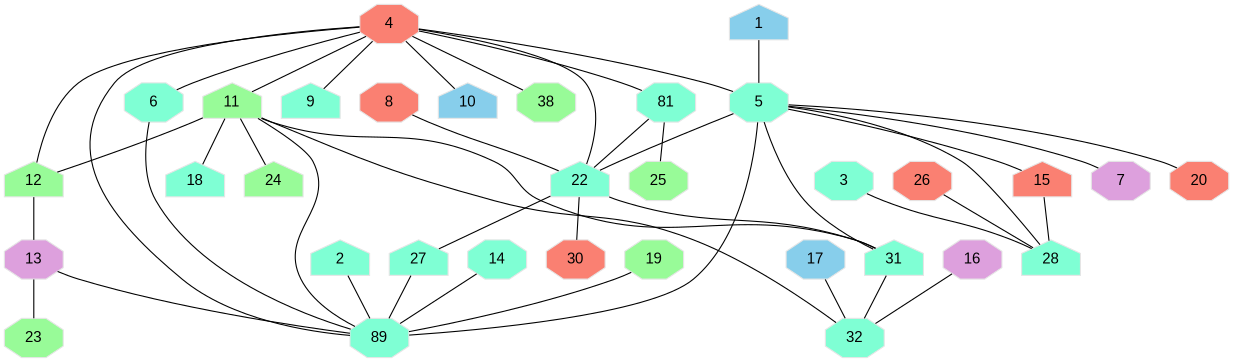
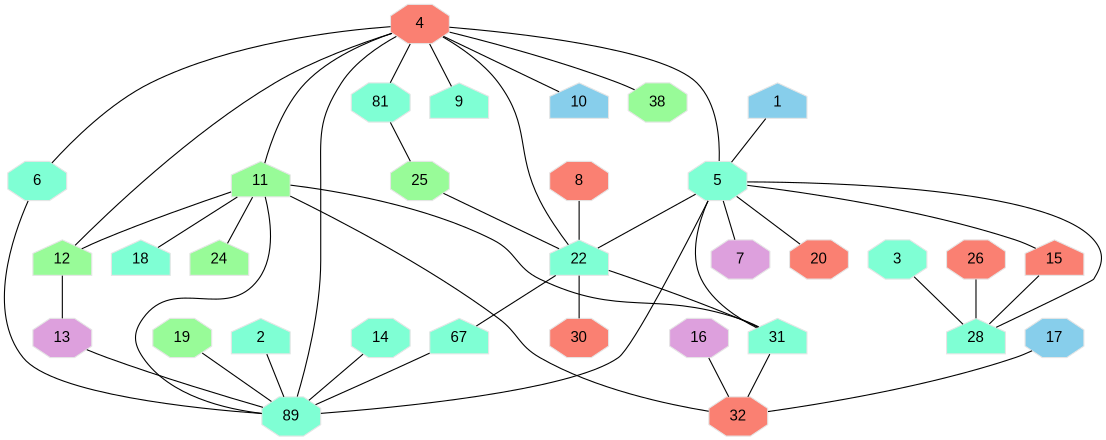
edge "81" -- "22": now "25" -- "22"
node "27": label "27" -> "67"
node "23": removed
node "32": fillcolor aquamarine -> salmon
